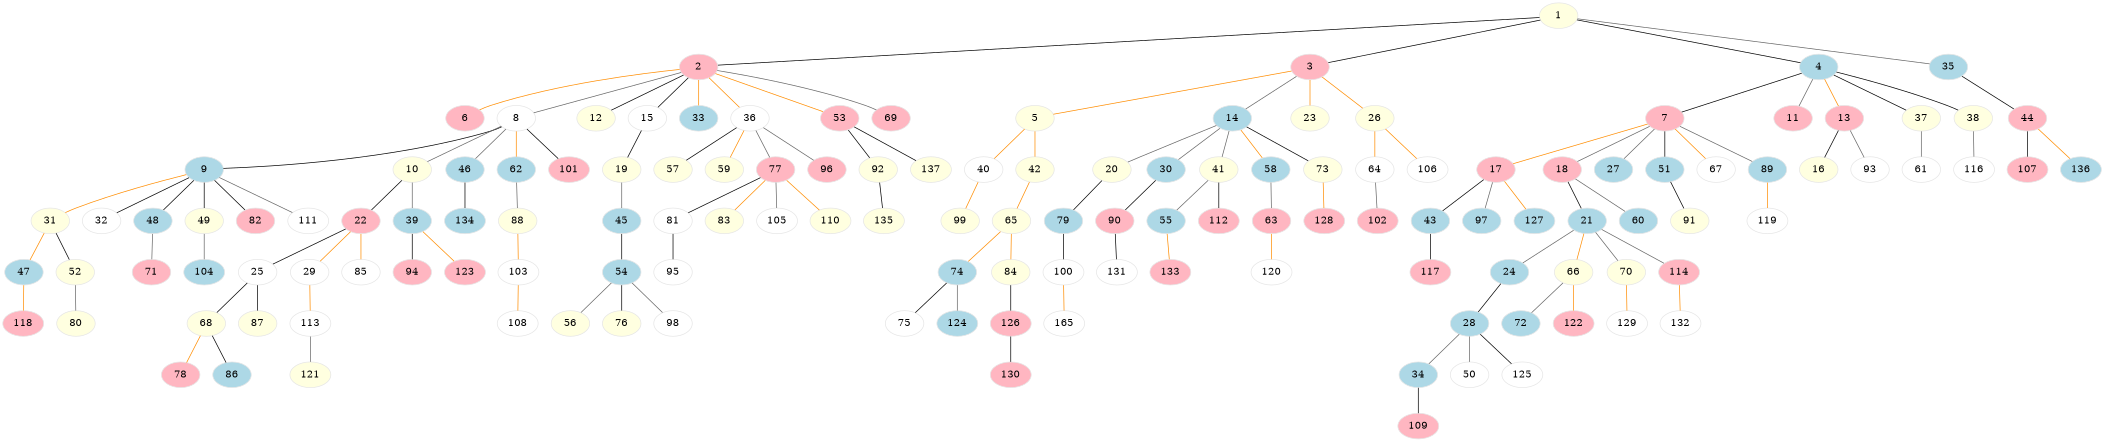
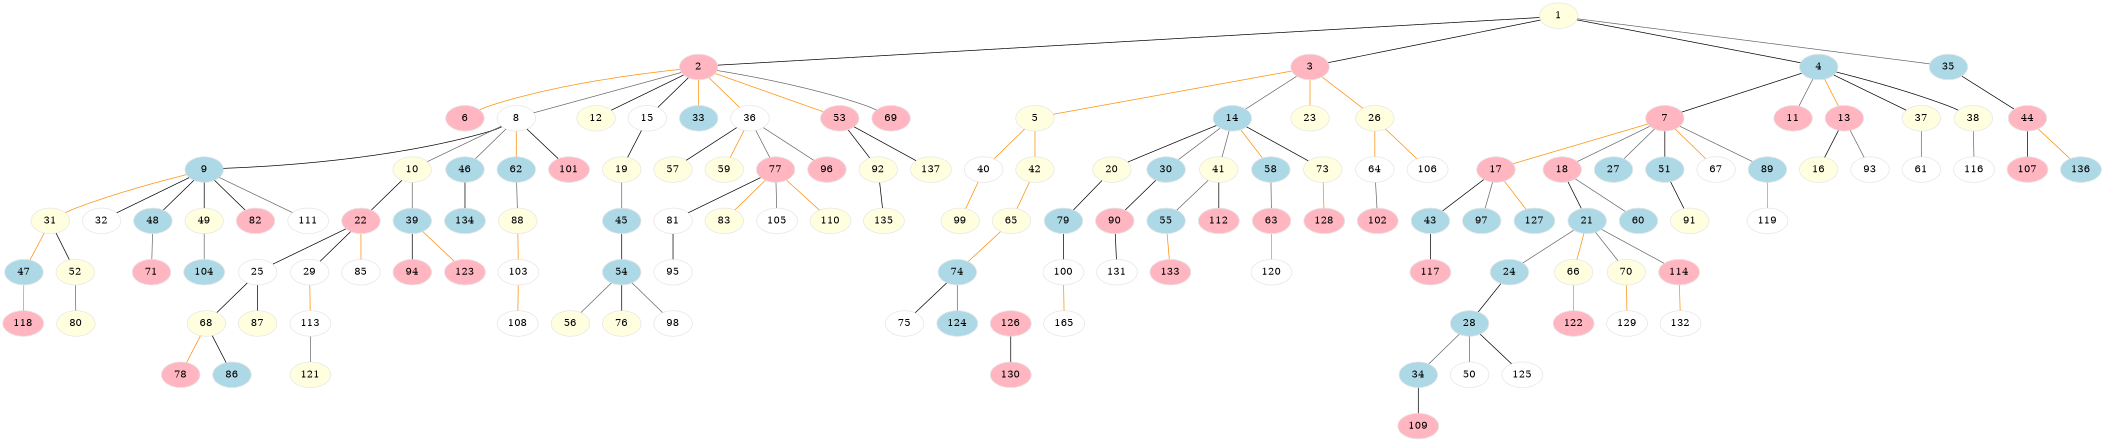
edge "14" -- "20": color gray40 -> black
edge "22" -- "29": color darkorange -> black
node "84": removed
node "72": removed
